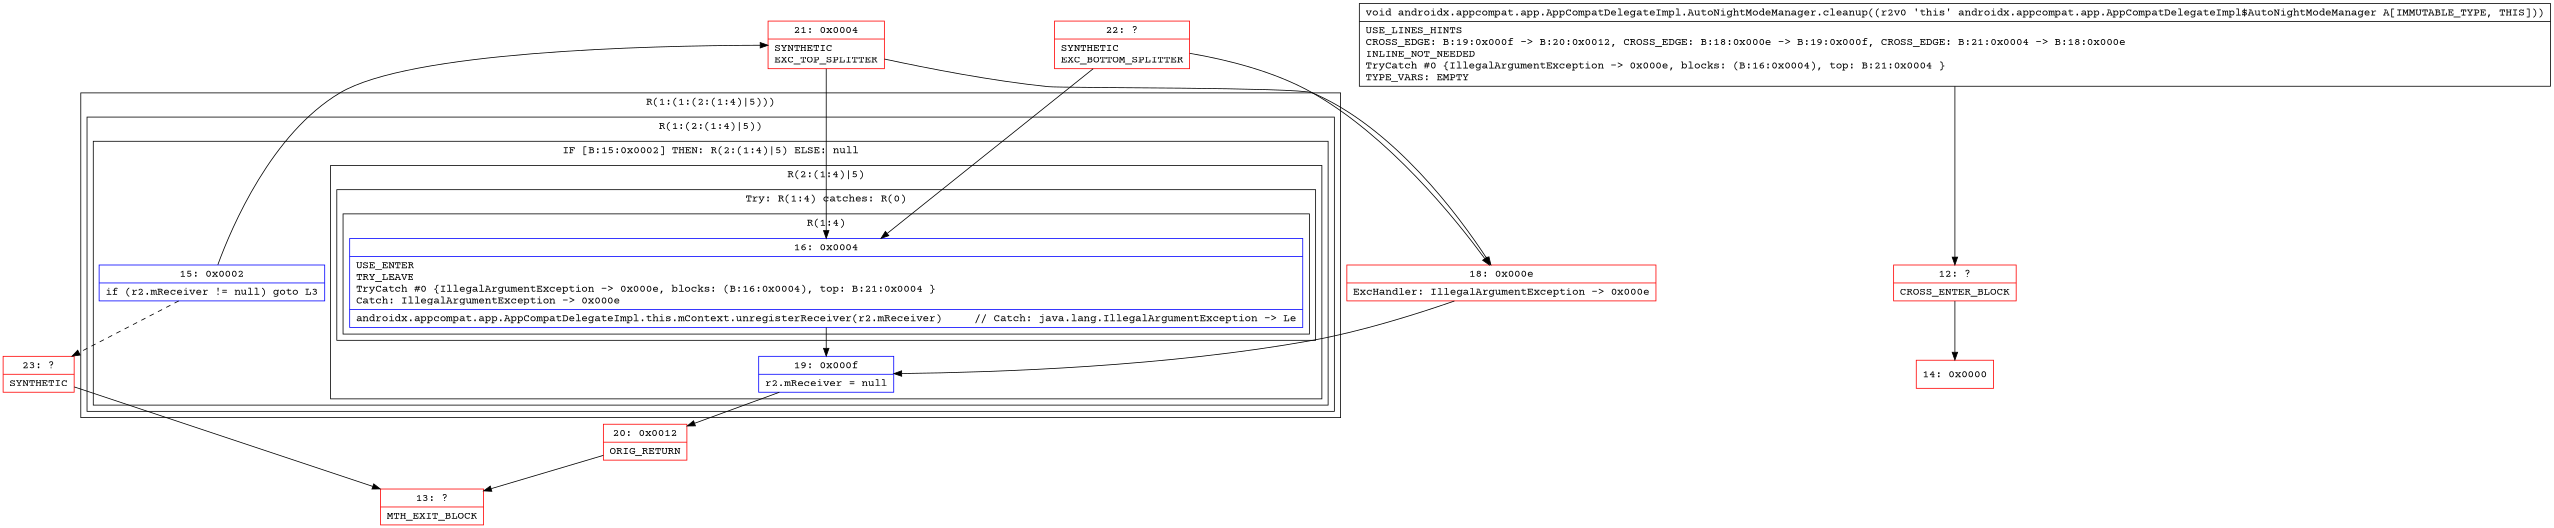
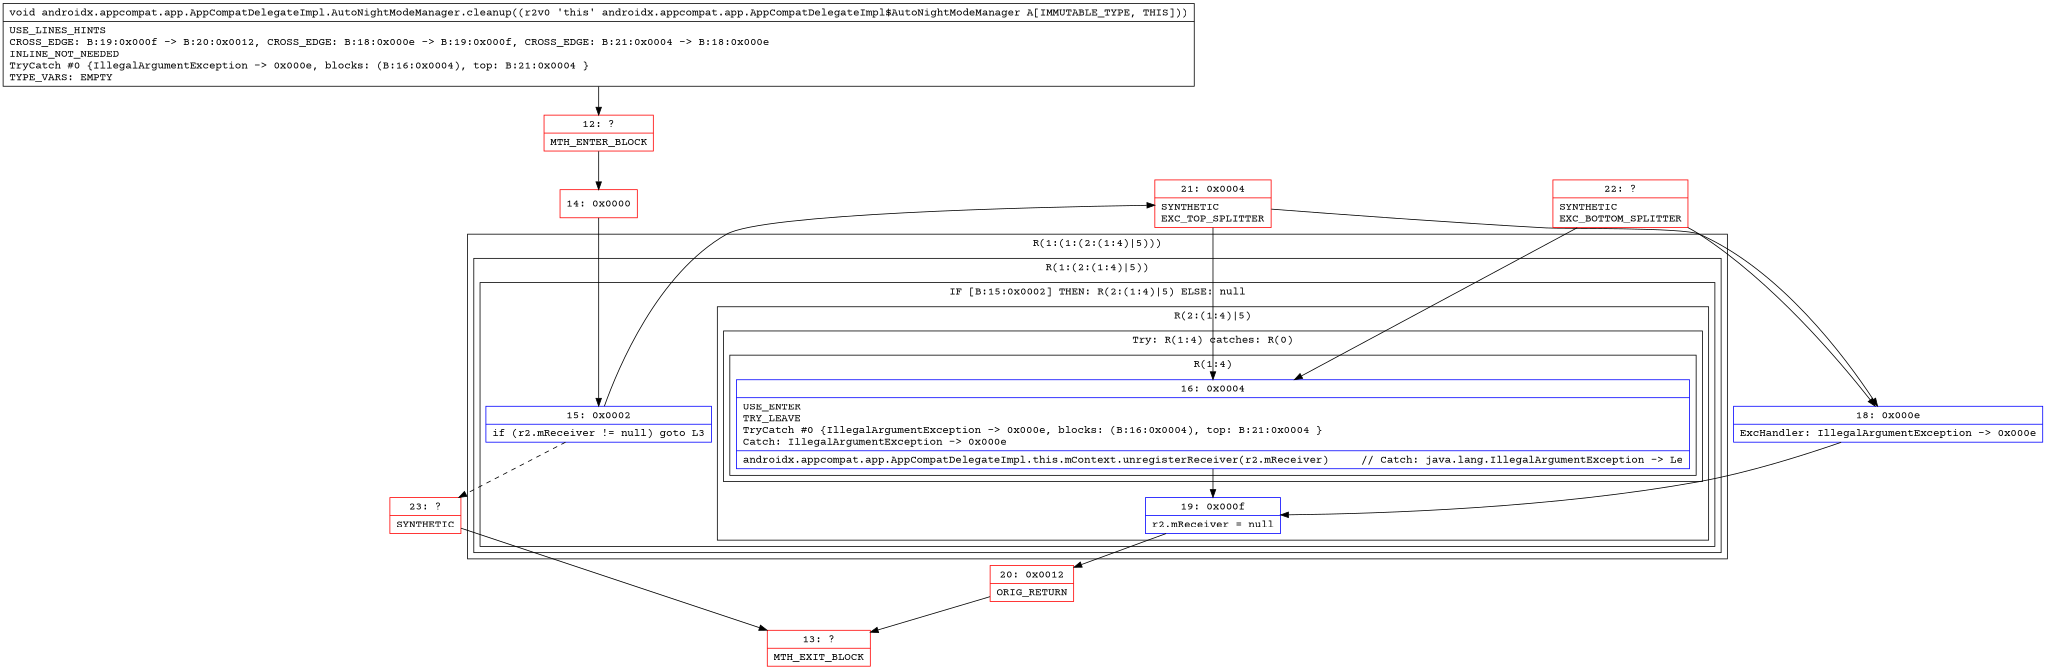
node "18: 0x000e": color red -> blue
node "12: ?": text "CROSS_ENTER_BLOCK" -> "MTH_ENTER_BLOCK"
edge "14: 0x0000" -> "15: 0x0002": added
